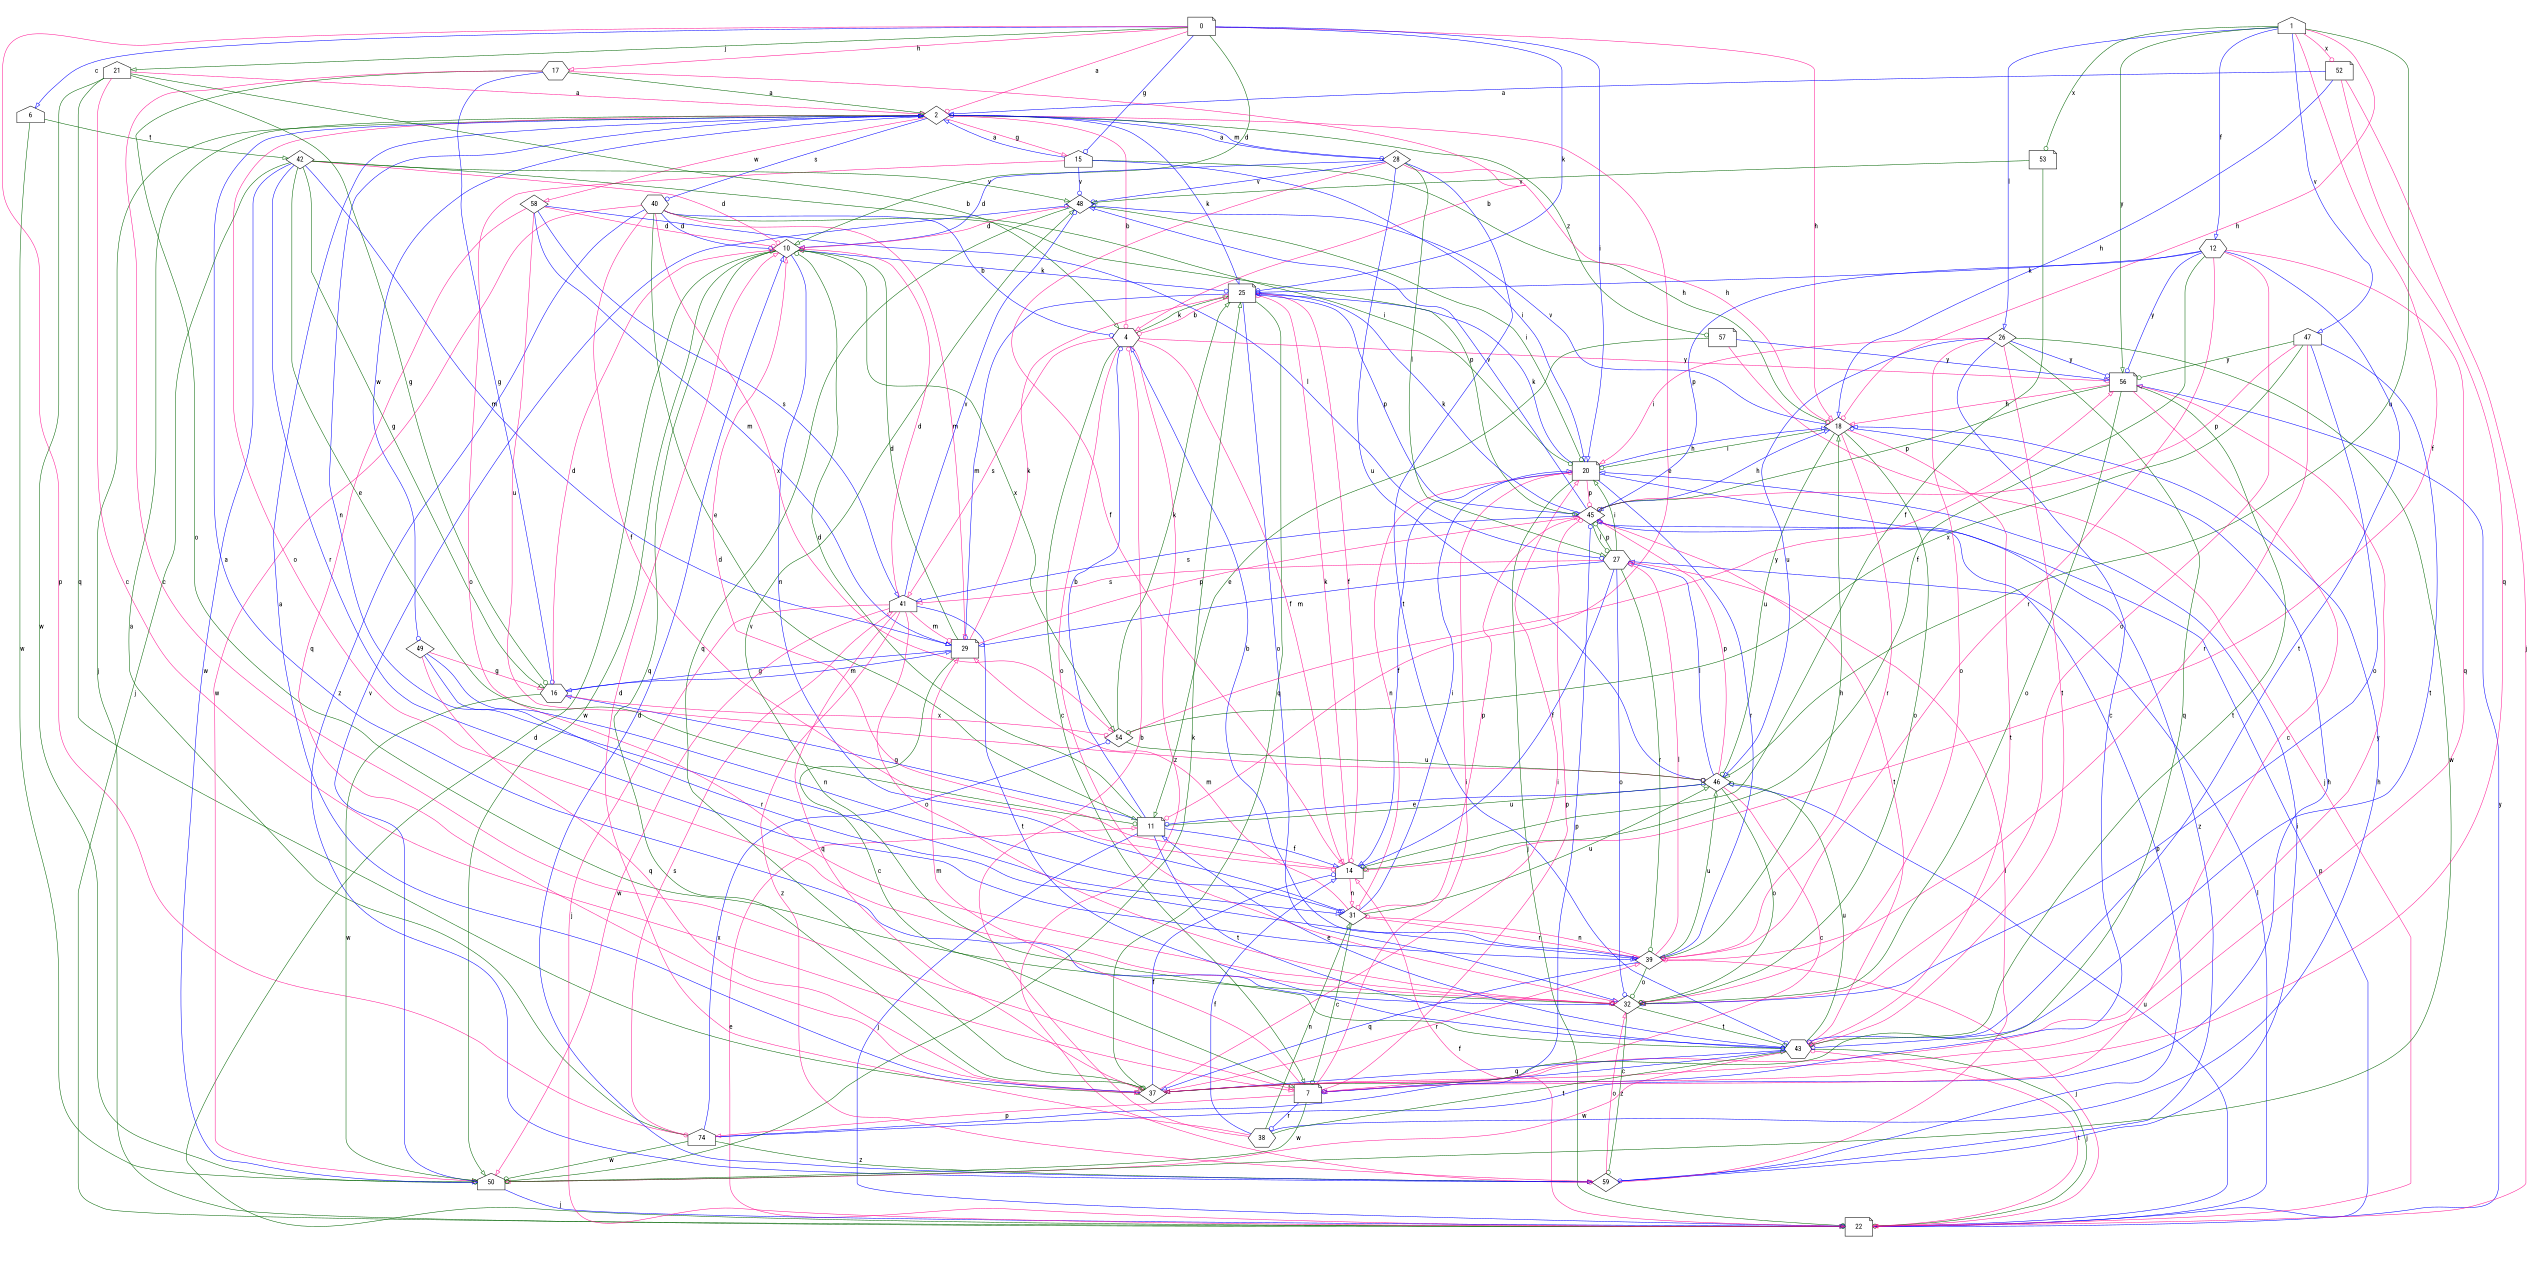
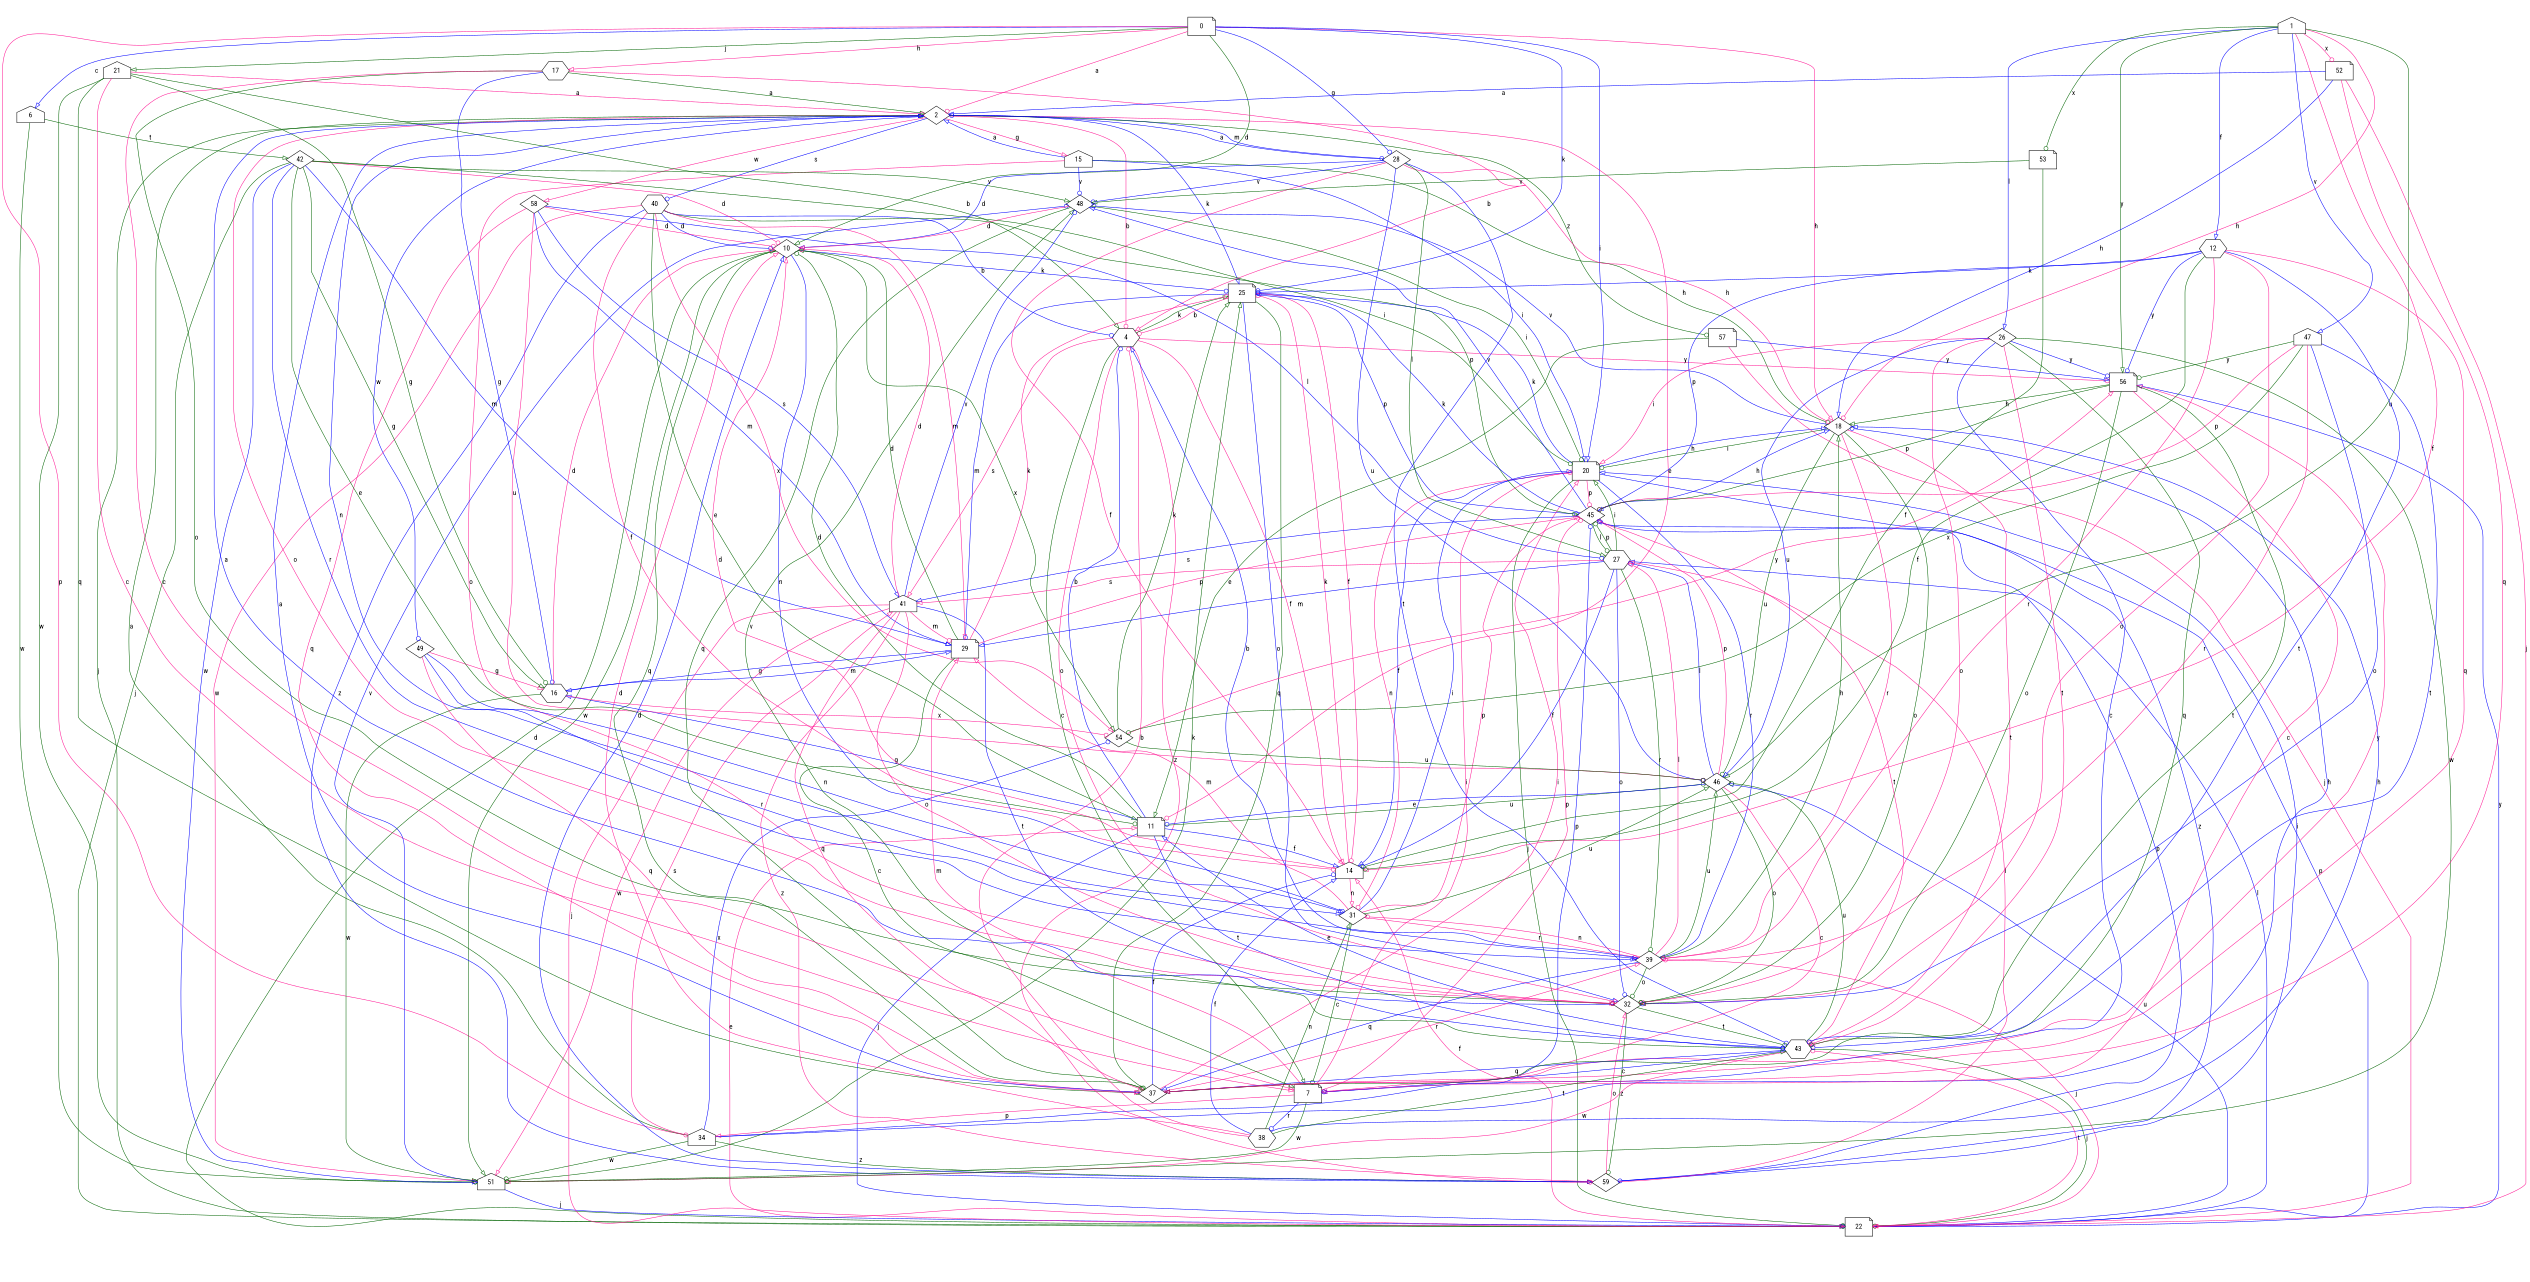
edge "0" -> "15": now "0" -> "28"
edge "56" -> "18": color deeppink -> darkgreen
node "74": label "74" -> "34"
node "50": label "50" -> "51"
